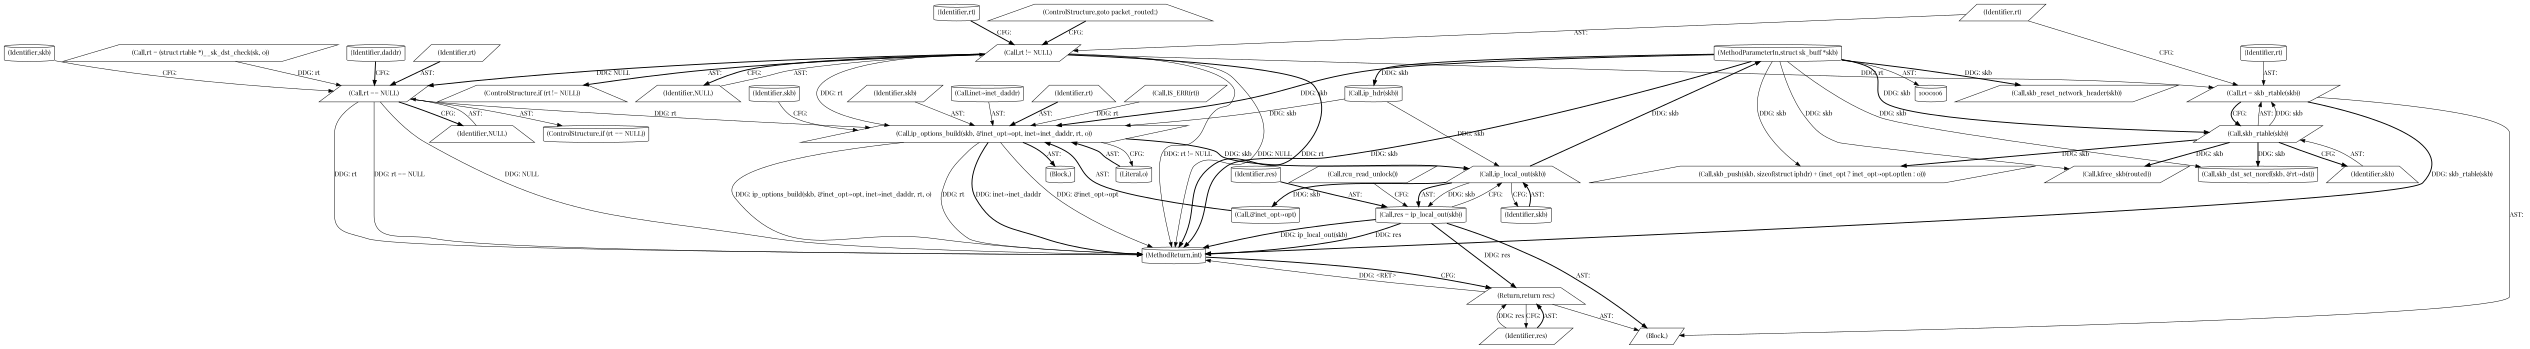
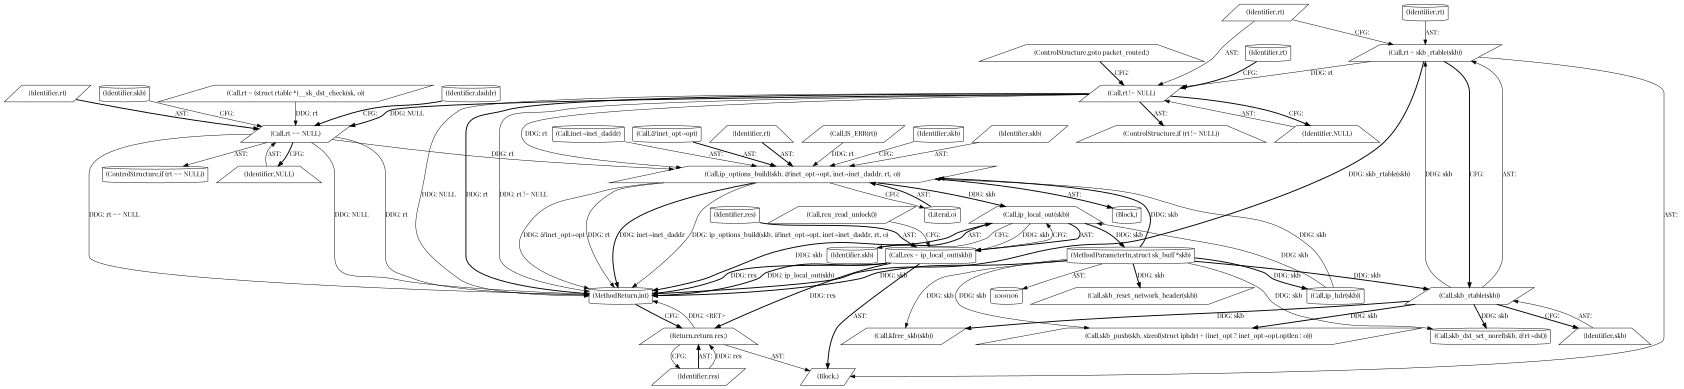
edge "(Call,rt != NULL)" -> "(Call,rt = skb_rtable(skb))": reversed
node "(Call,kfree_skb(routed))": label "(Call,kfree_skb(routed))" -> "(Call,kfree_skb(skb))"
edge "(Call,ip_local_out(skb))" -> "(Call,&inet_opt->opt)": now "(Call,ip_local_out(skb))" -> "(MethodReturn,int)"
